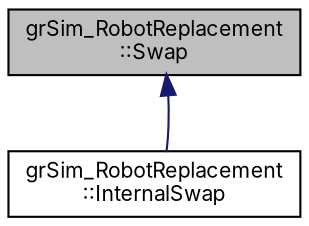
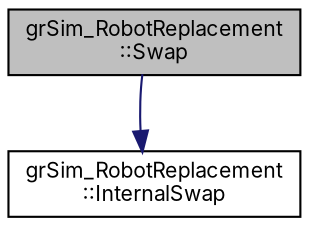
edge "grSim_RobotReplacement ::InternalSwap" -> "grSim_RobotReplacement ::Swap": reversed
